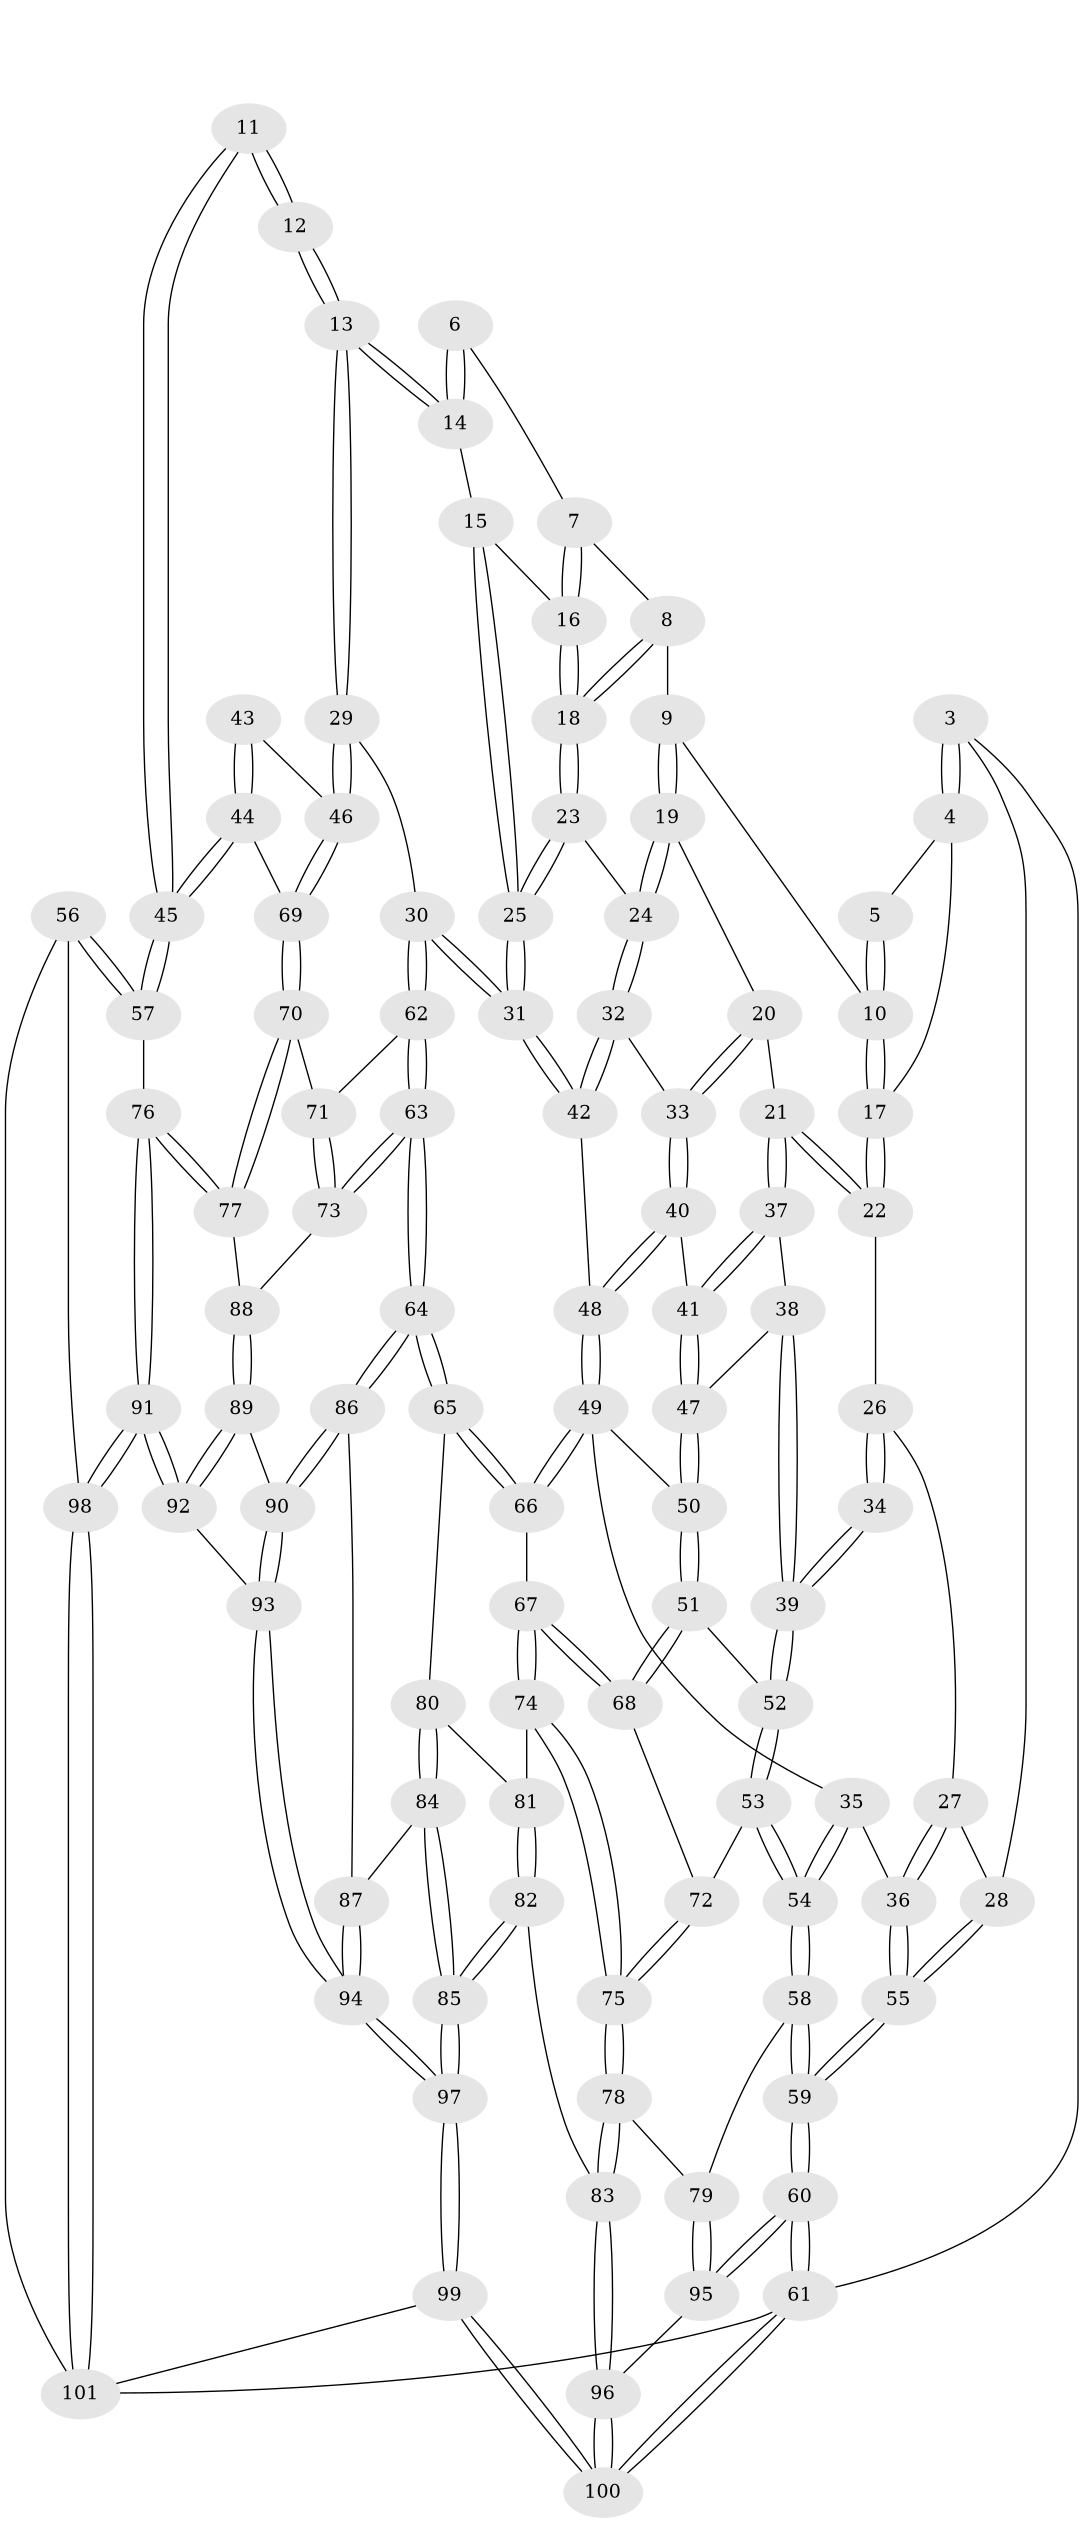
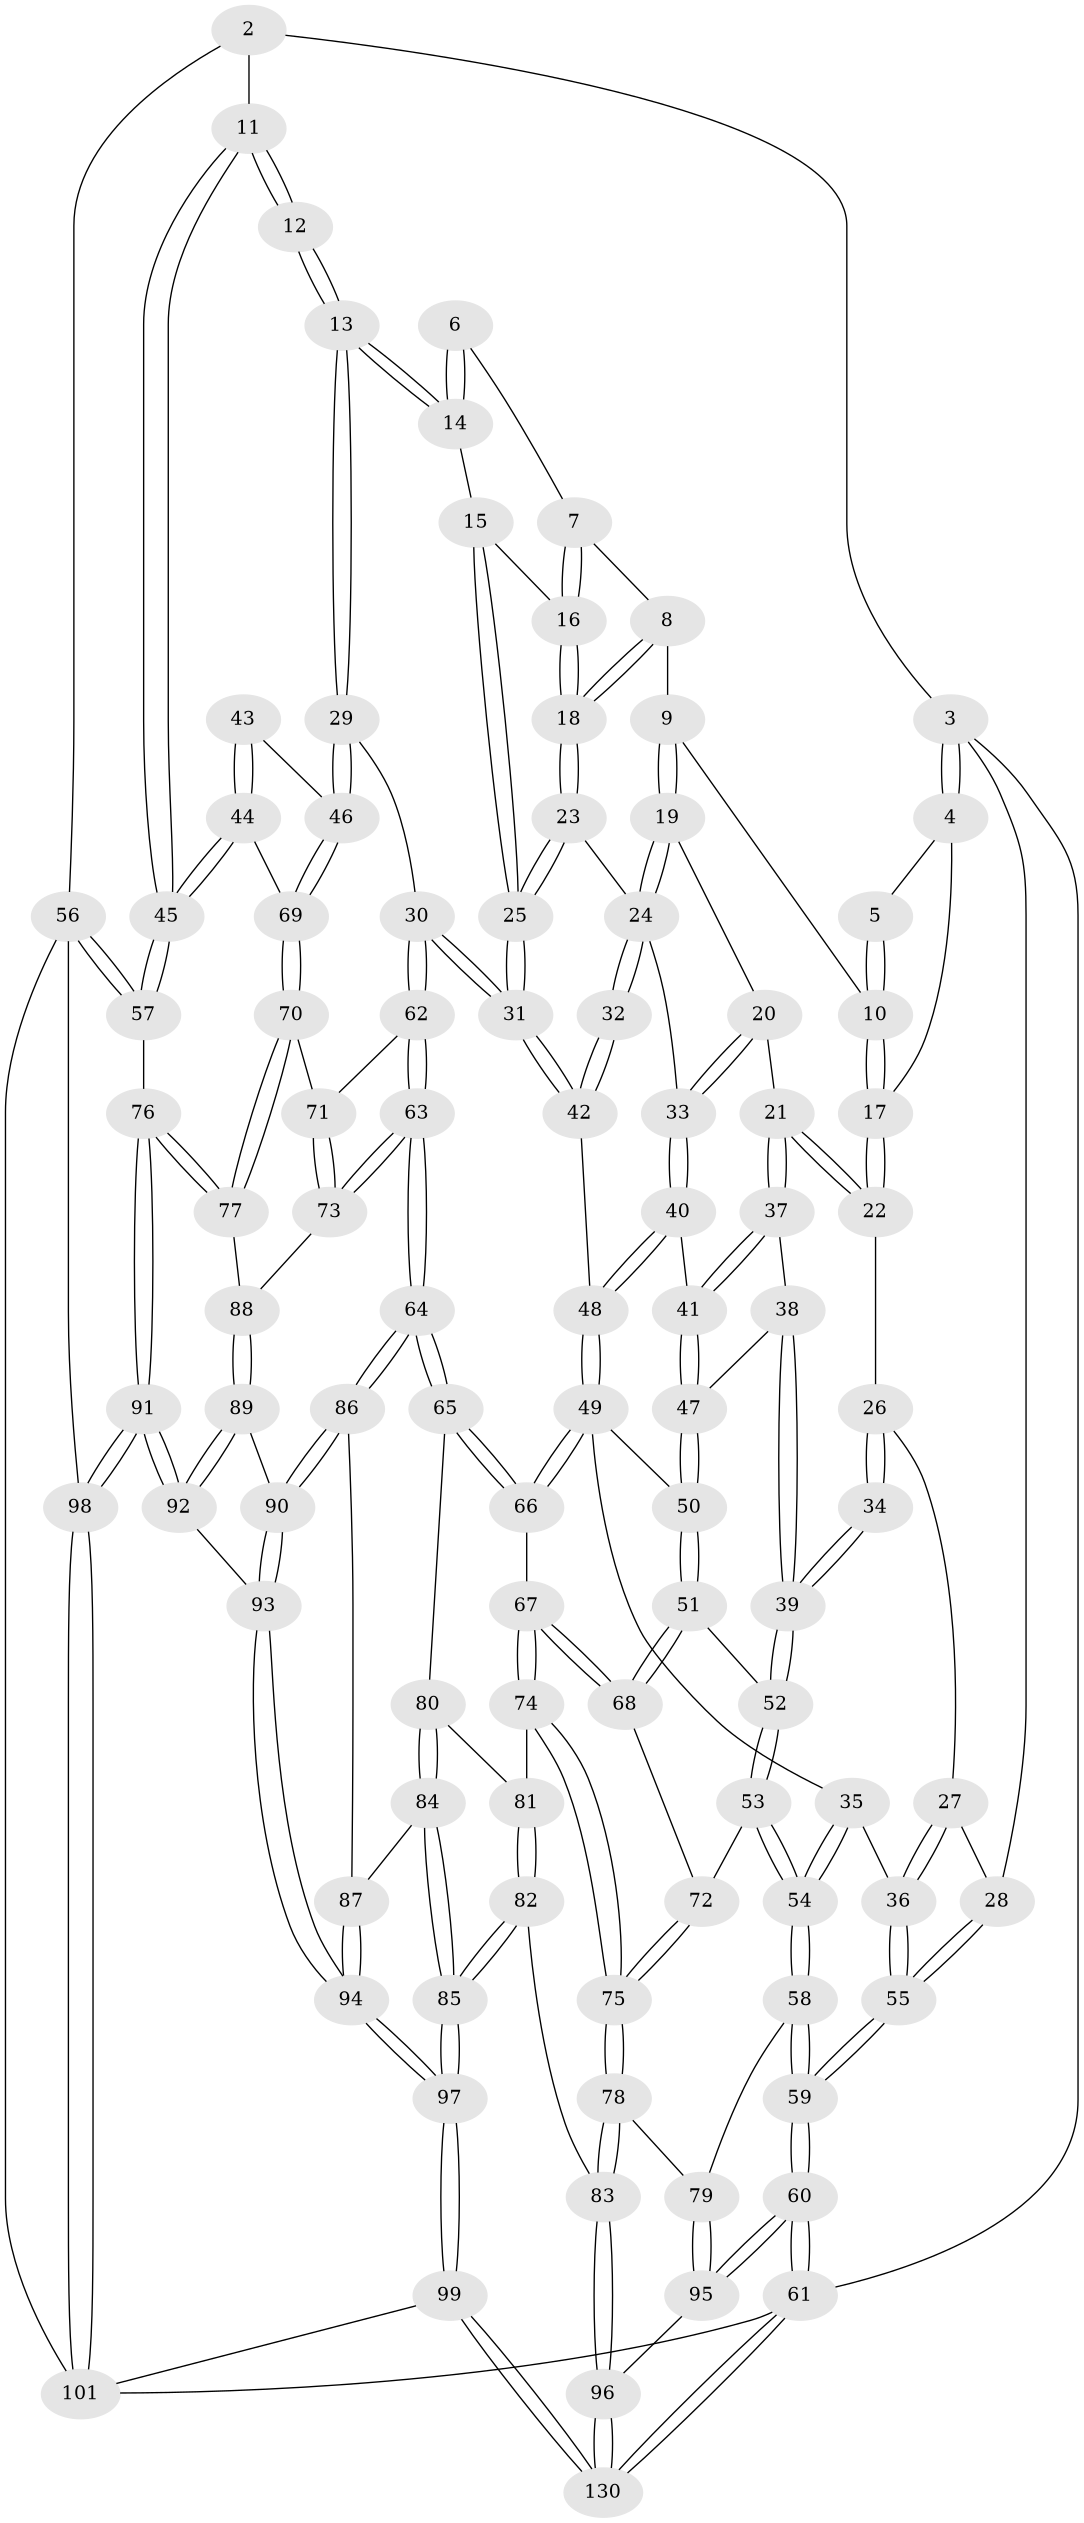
node "2": added
edge "32" -- "33": now "24" -- "33"
node "100": label "100" -> "130"
